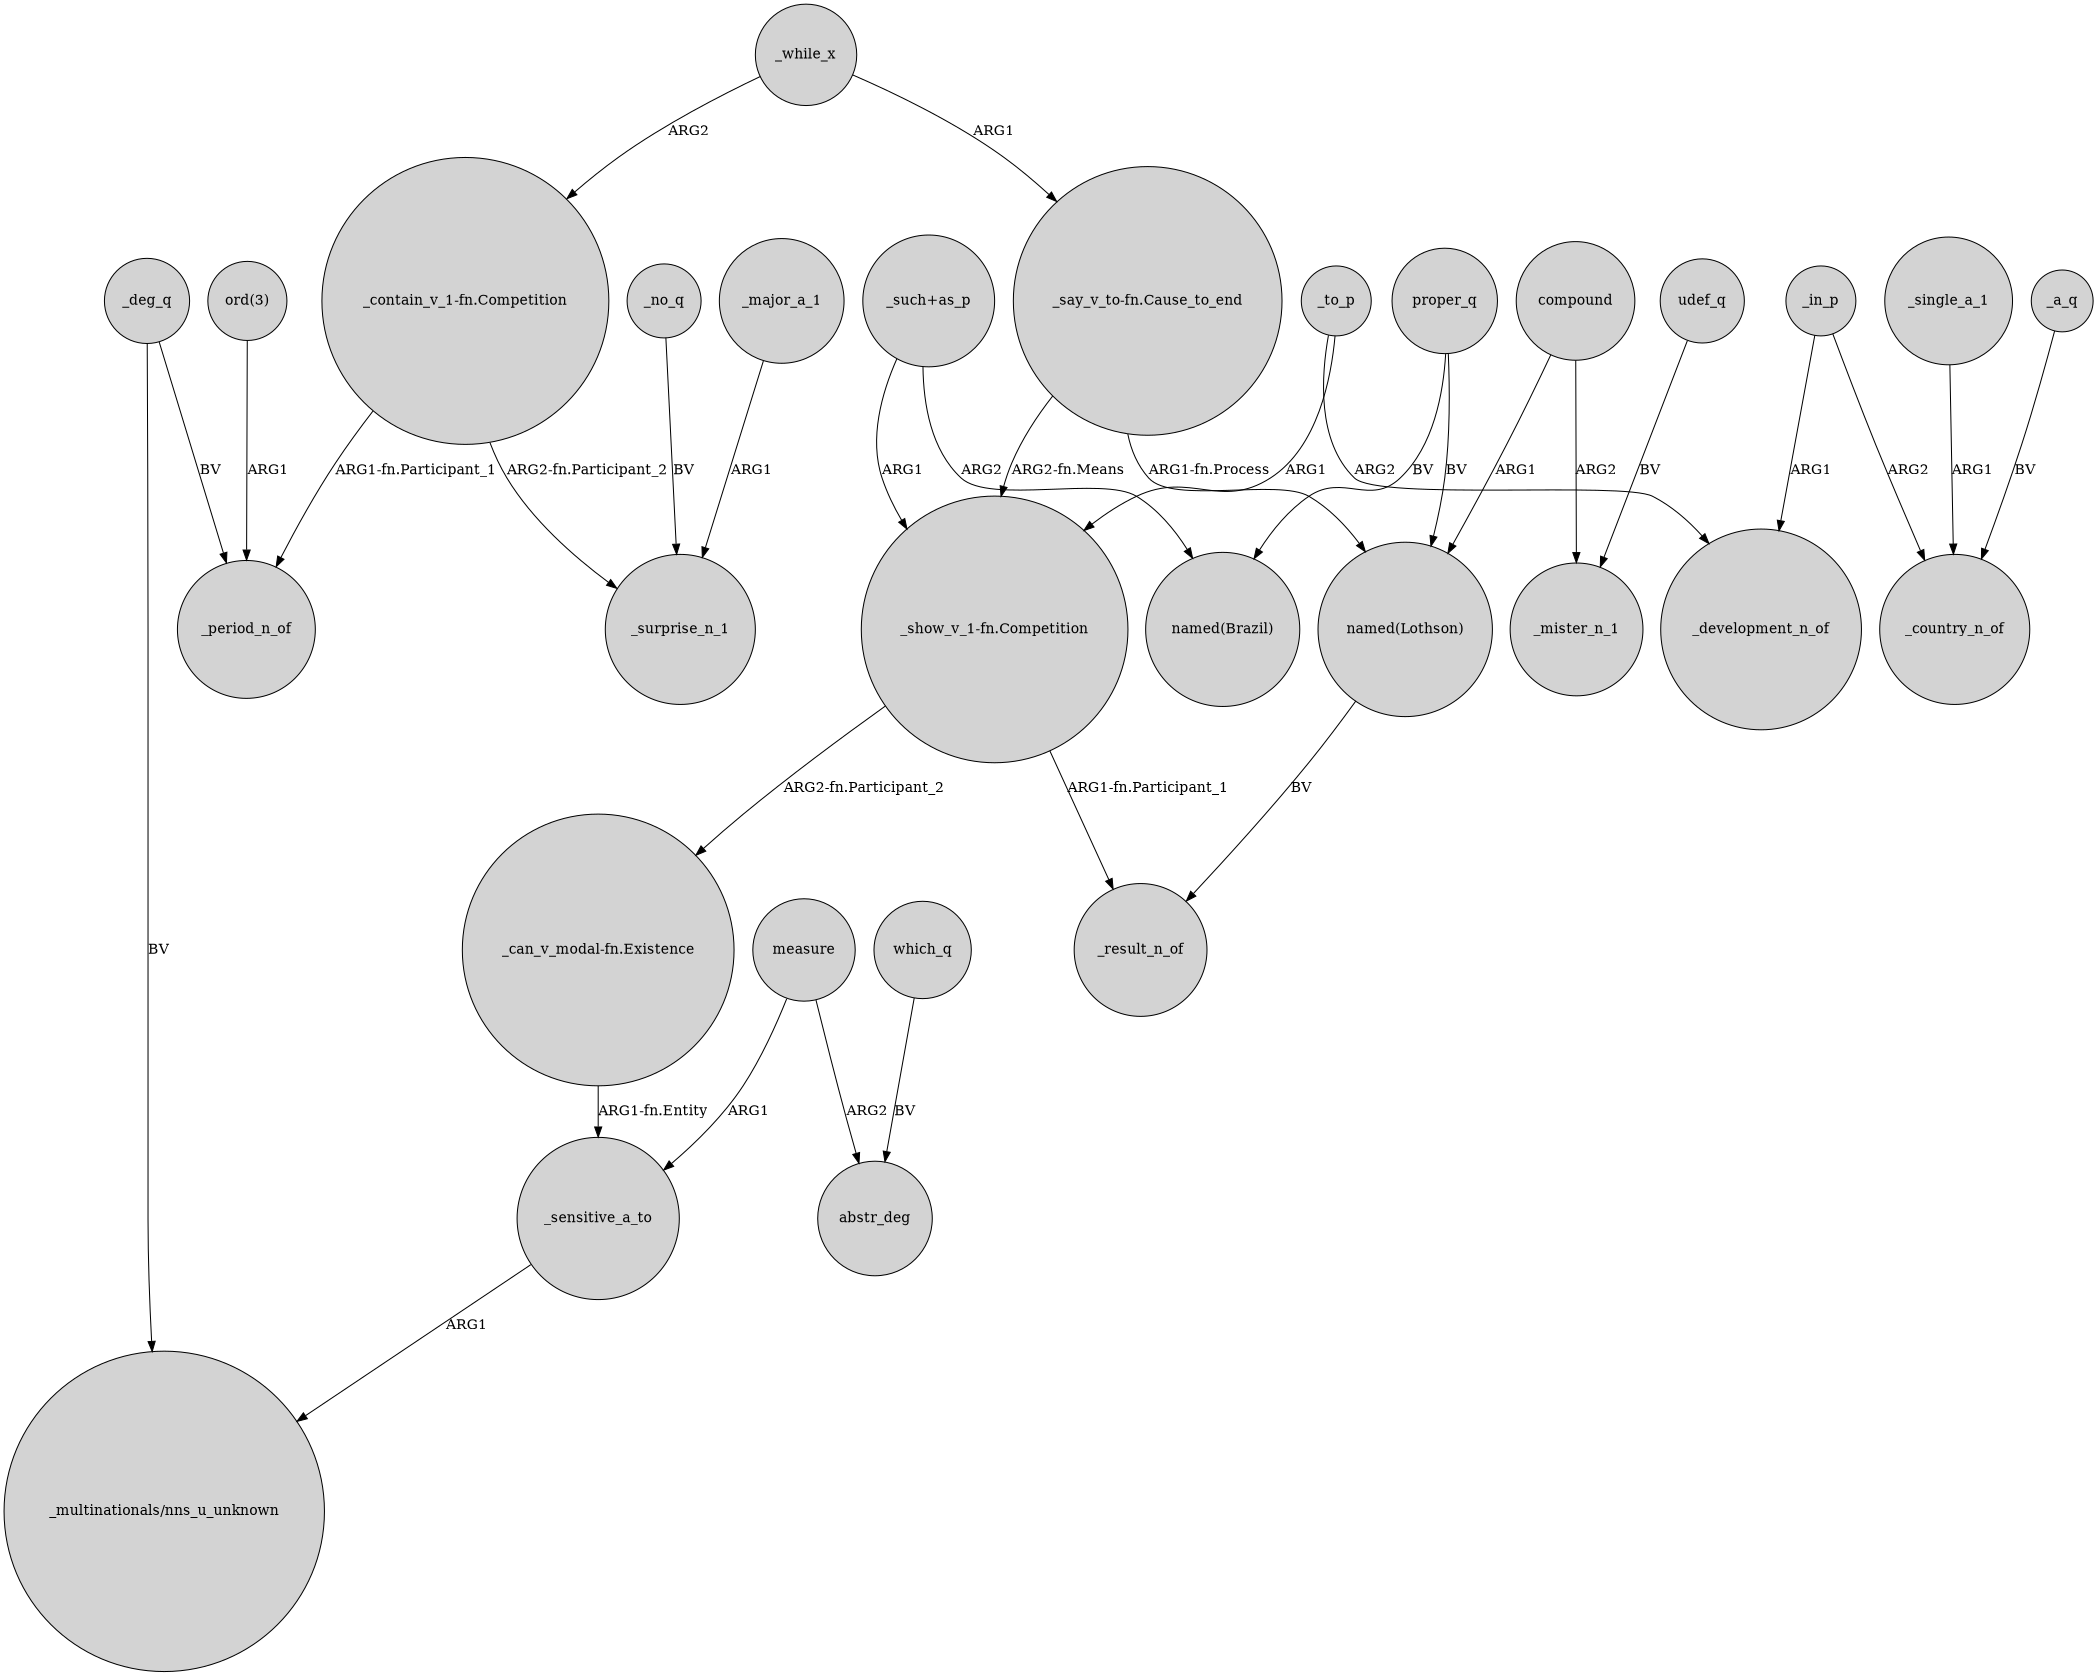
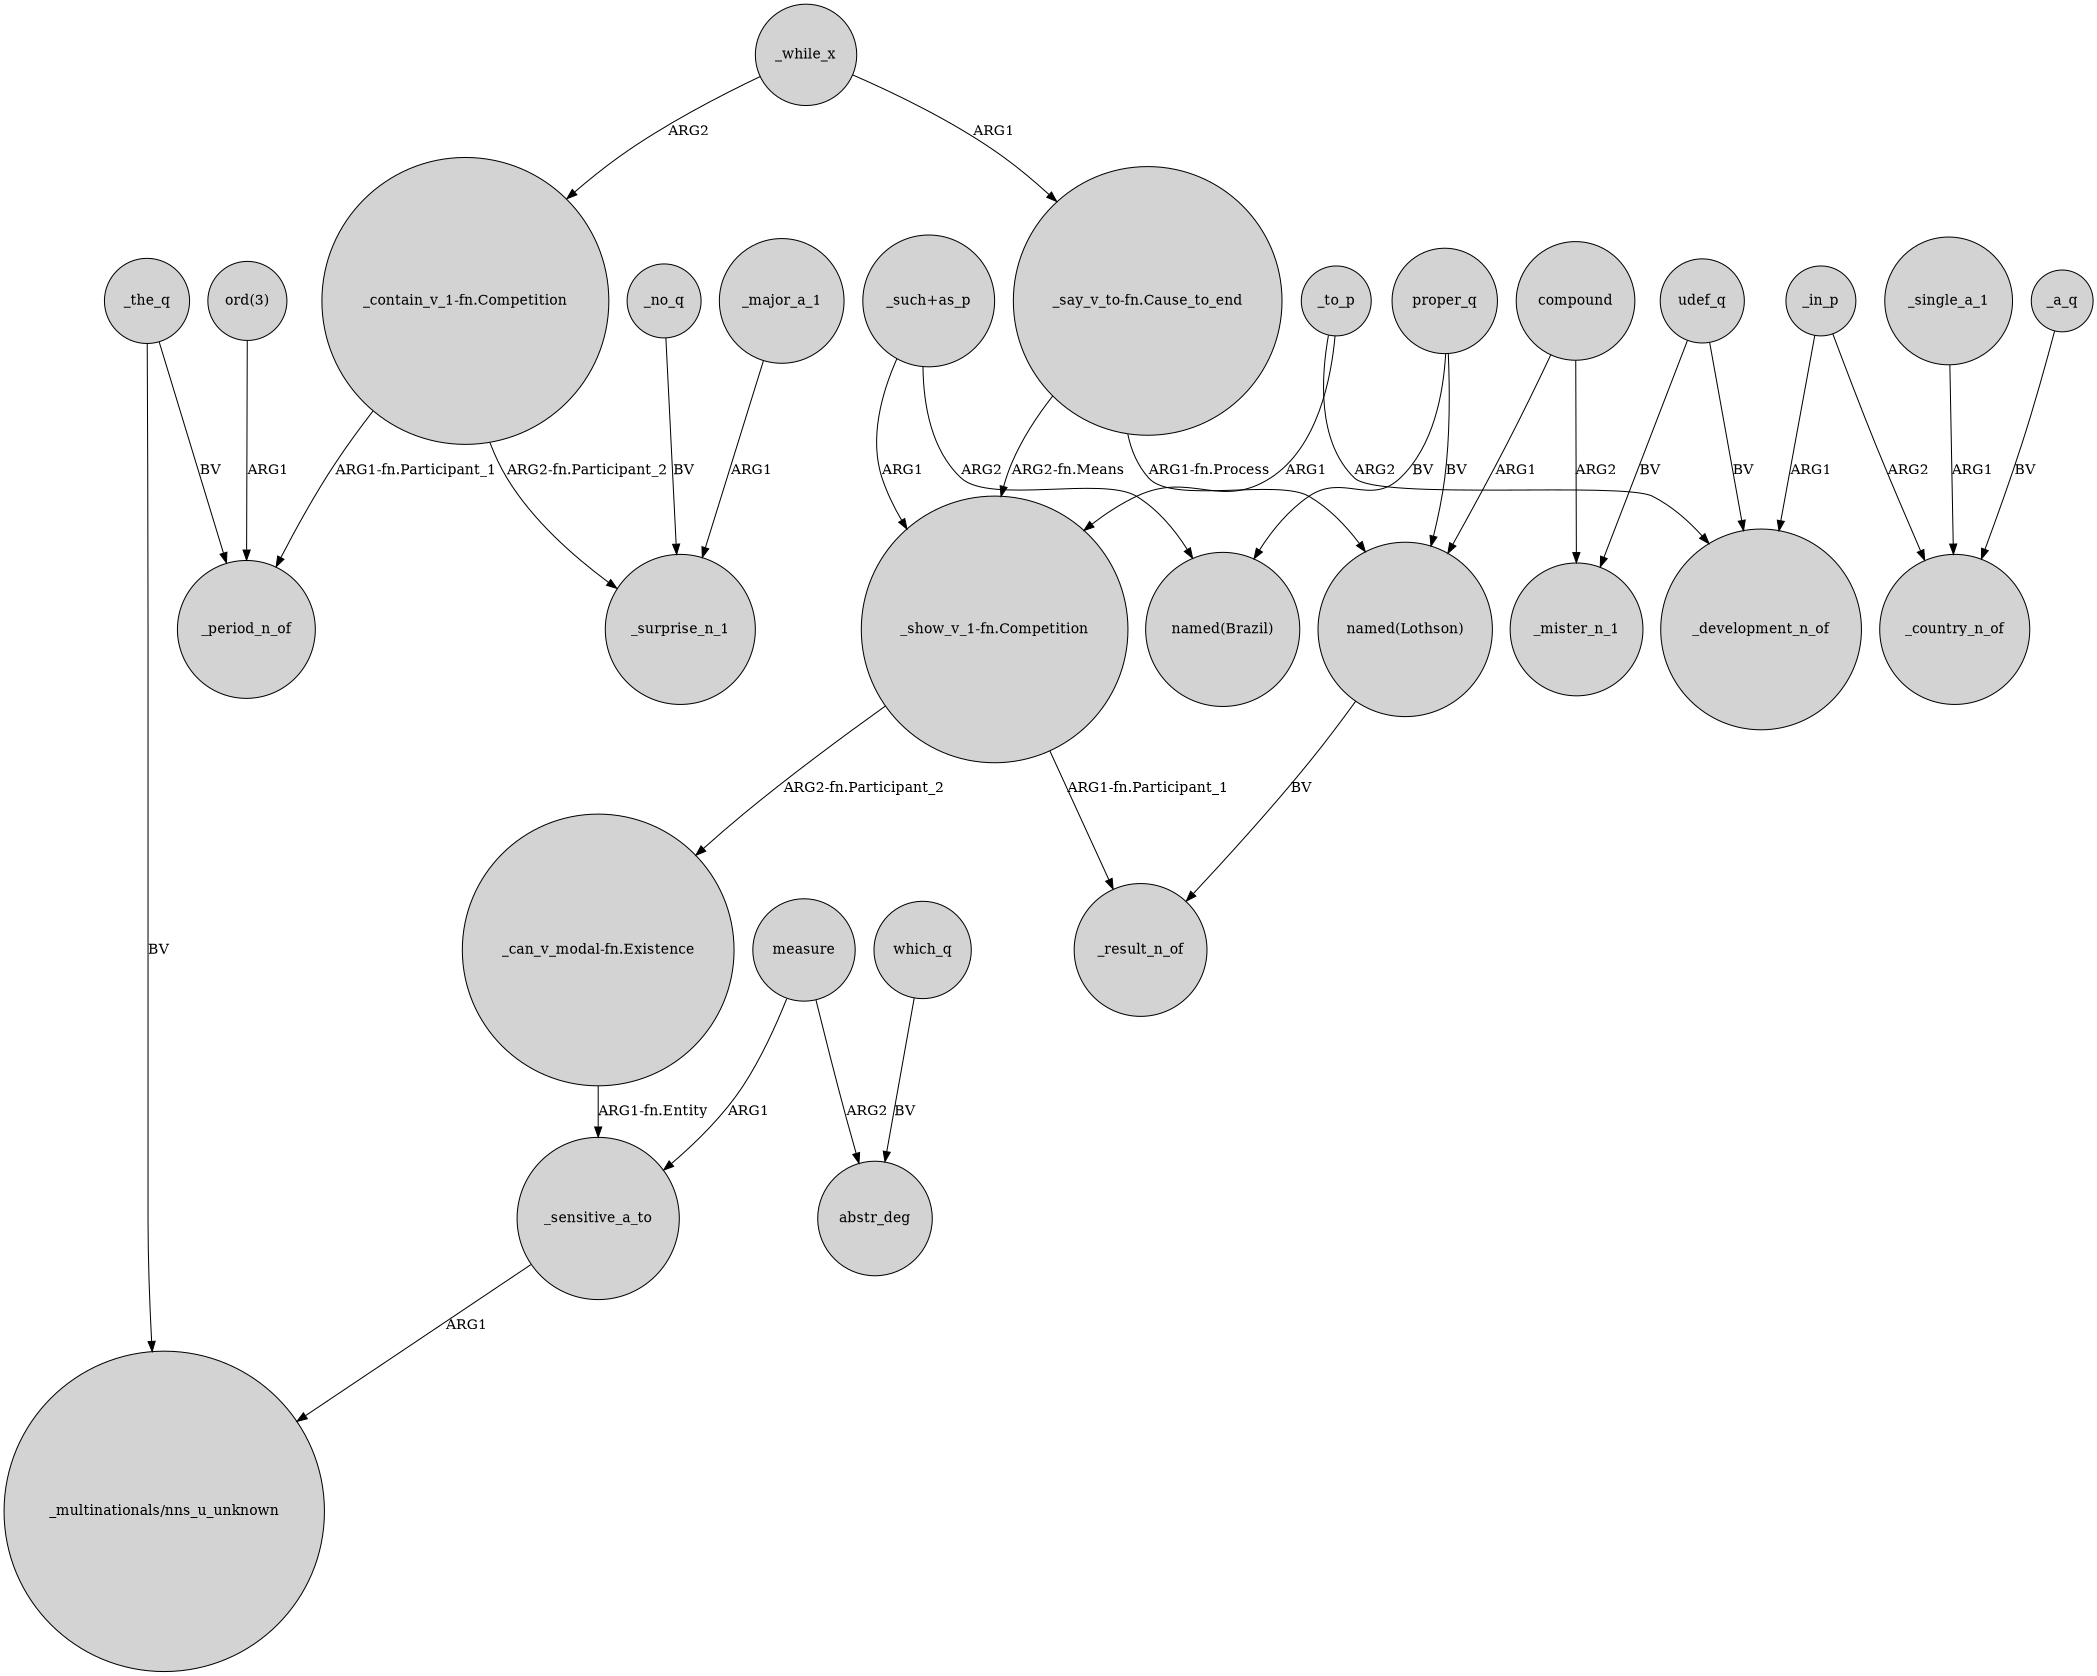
node "_deg_q": label "_deg_q" -> "_the_q"
edge "udef_q" -> "_development_n_of": added, label "BV"
